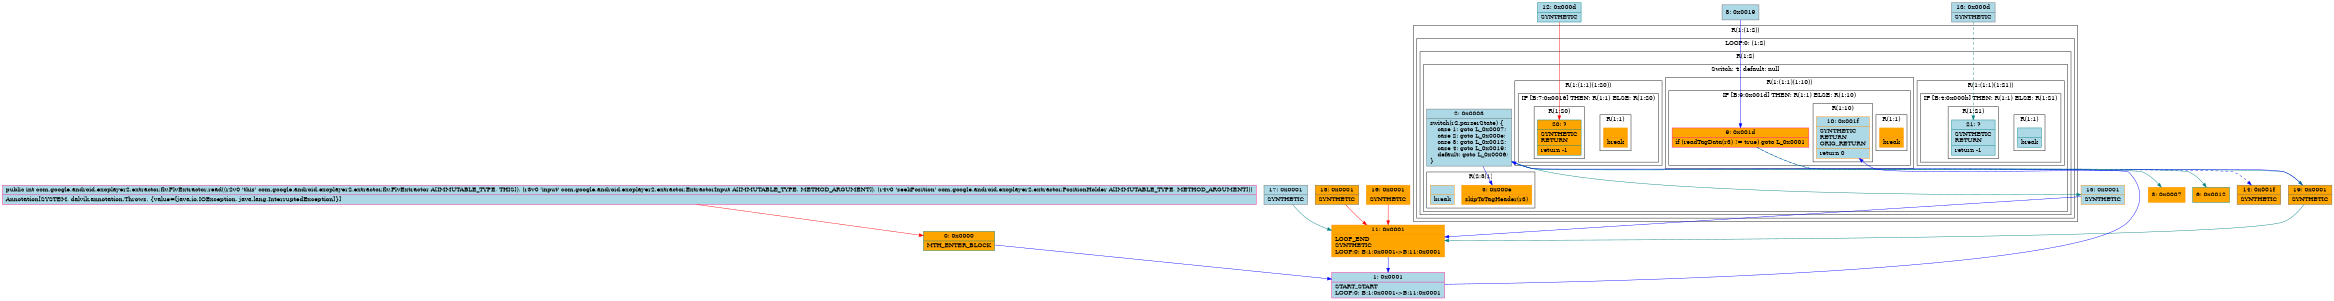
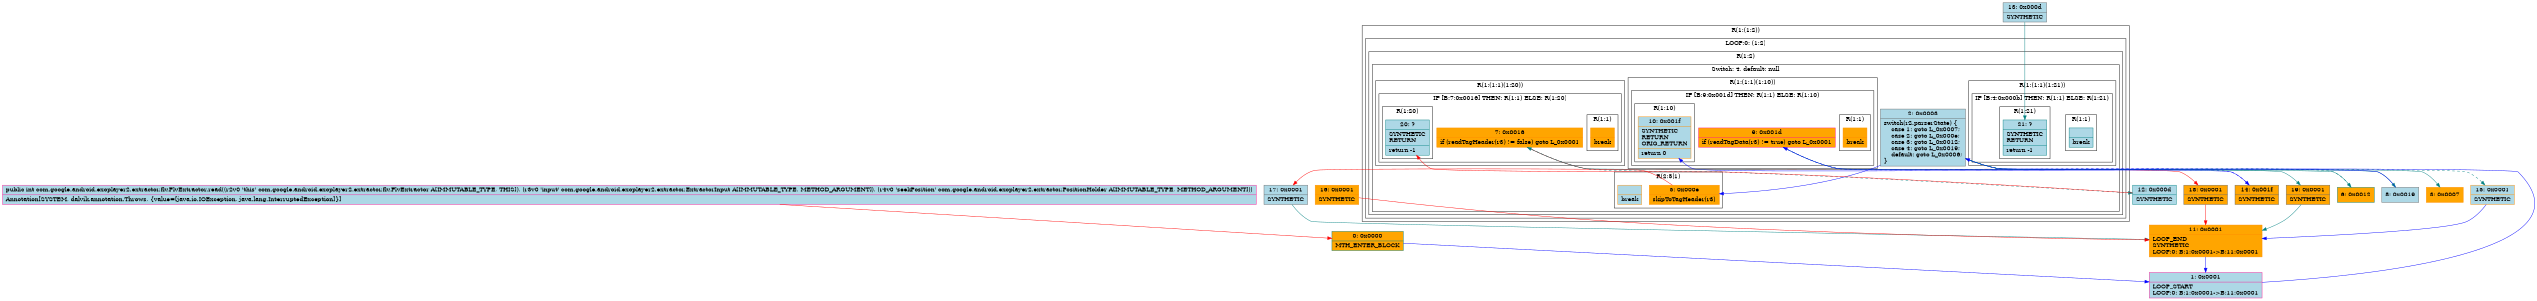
edge "13: 0x000d" -> "21: ?": style dashed -> solid
node "7: 0x0016": added
node "20: ?": fillcolor orange -> lightblue
edge "5: 0x000e" -> "17: 0x0001": added
edge "2: 0x0003" -> "6: 0x0012": style solid -> dashed
edge "19: 0x0001" -> "10: 0x001f": now "14: 0x001f" -> "10: 0x001f"
edge "2: 0x0003" -> "8: 0x0019": added
edge "2: 0x0003" -> "15: 0x0001": style solid -> dashed
node "1: 0x0001": text "START_START" -> "LOOP_START"
